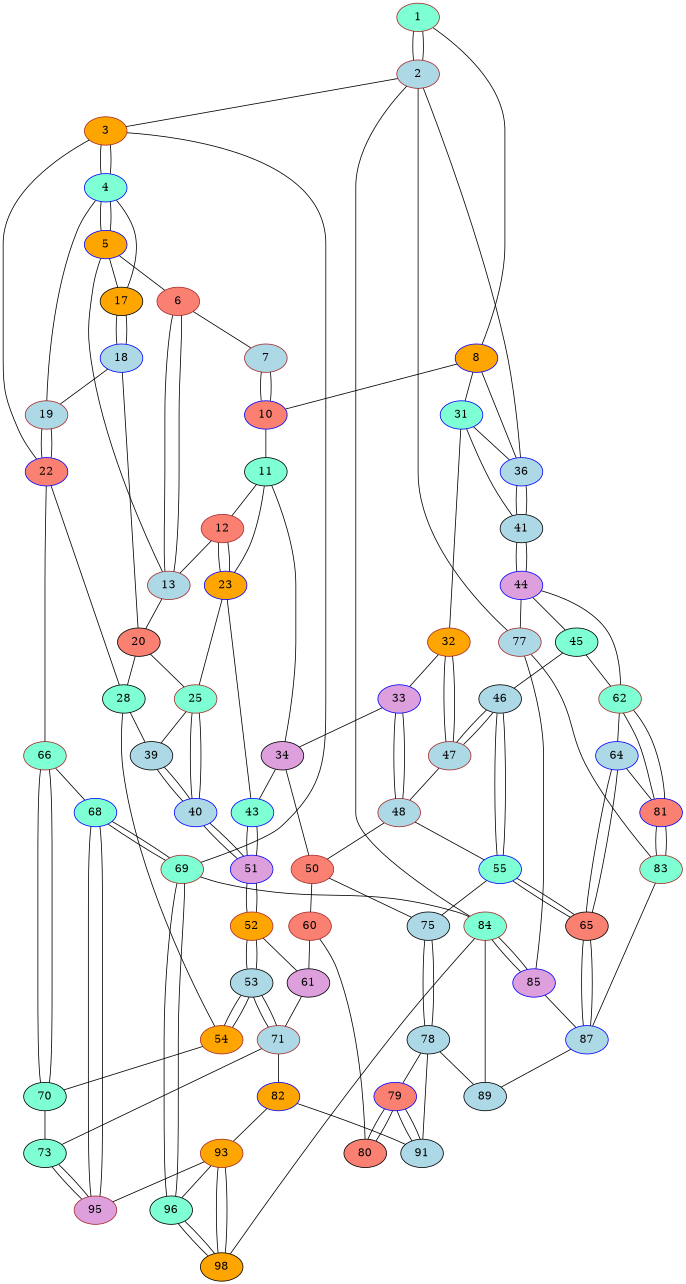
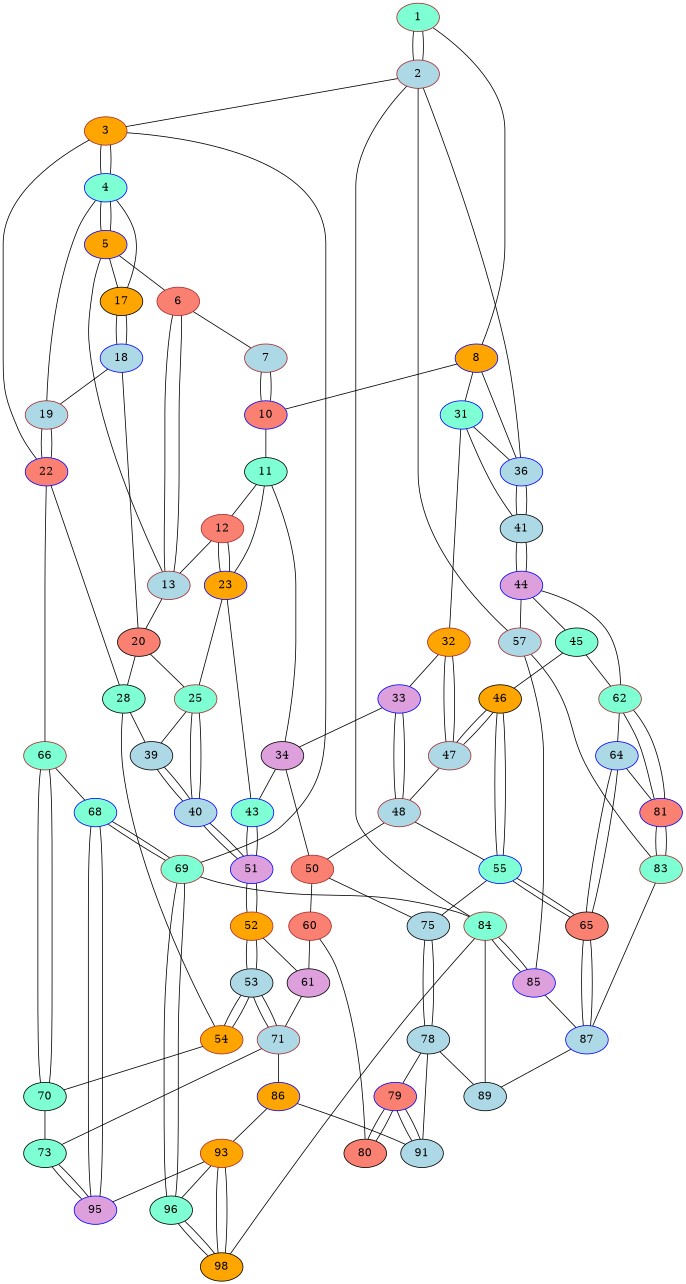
node "77": label "77" -> "57"
node "46": fillcolor lightblue -> orange
node "82": label "82" -> "86"
node "95": color brown -> blue
